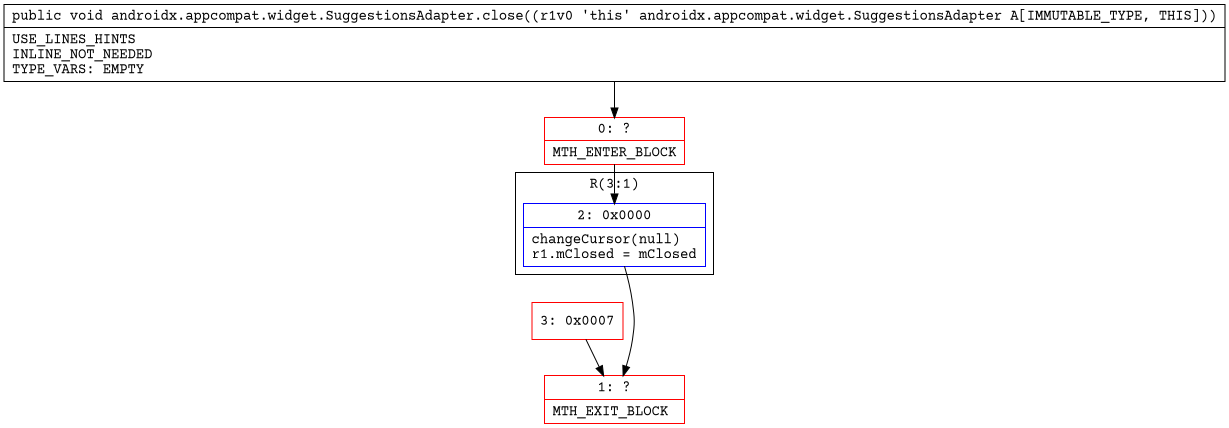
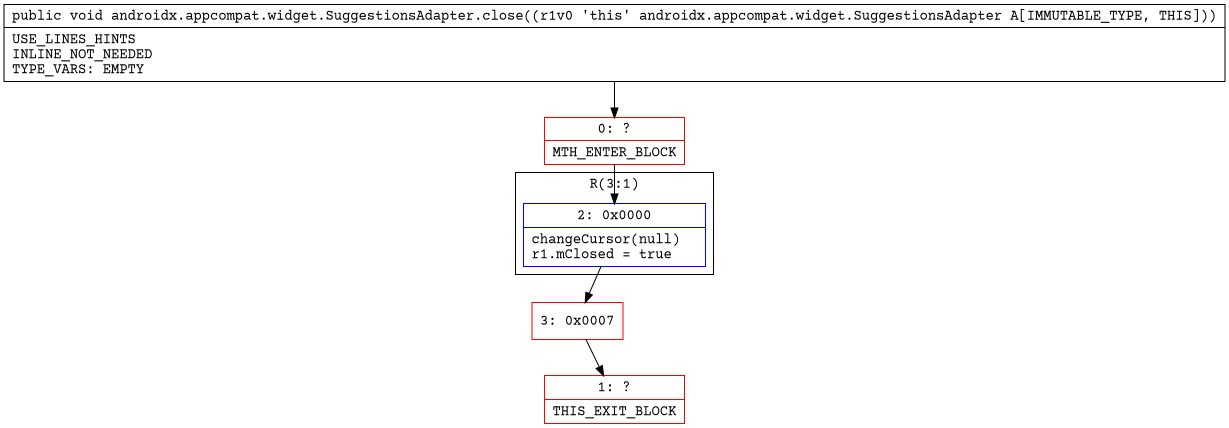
node "2: 0x0000": text "r1.mClosed = mClosed" -> "r1.mClosed = true"
edge "2: 0x0000" -> "1: ?": now "2: 0x0000" -> "3: 0x0007"
node "1: ?": text "MTH_EXIT_BLOCK" -> "THIS_EXIT_BLOCK"
